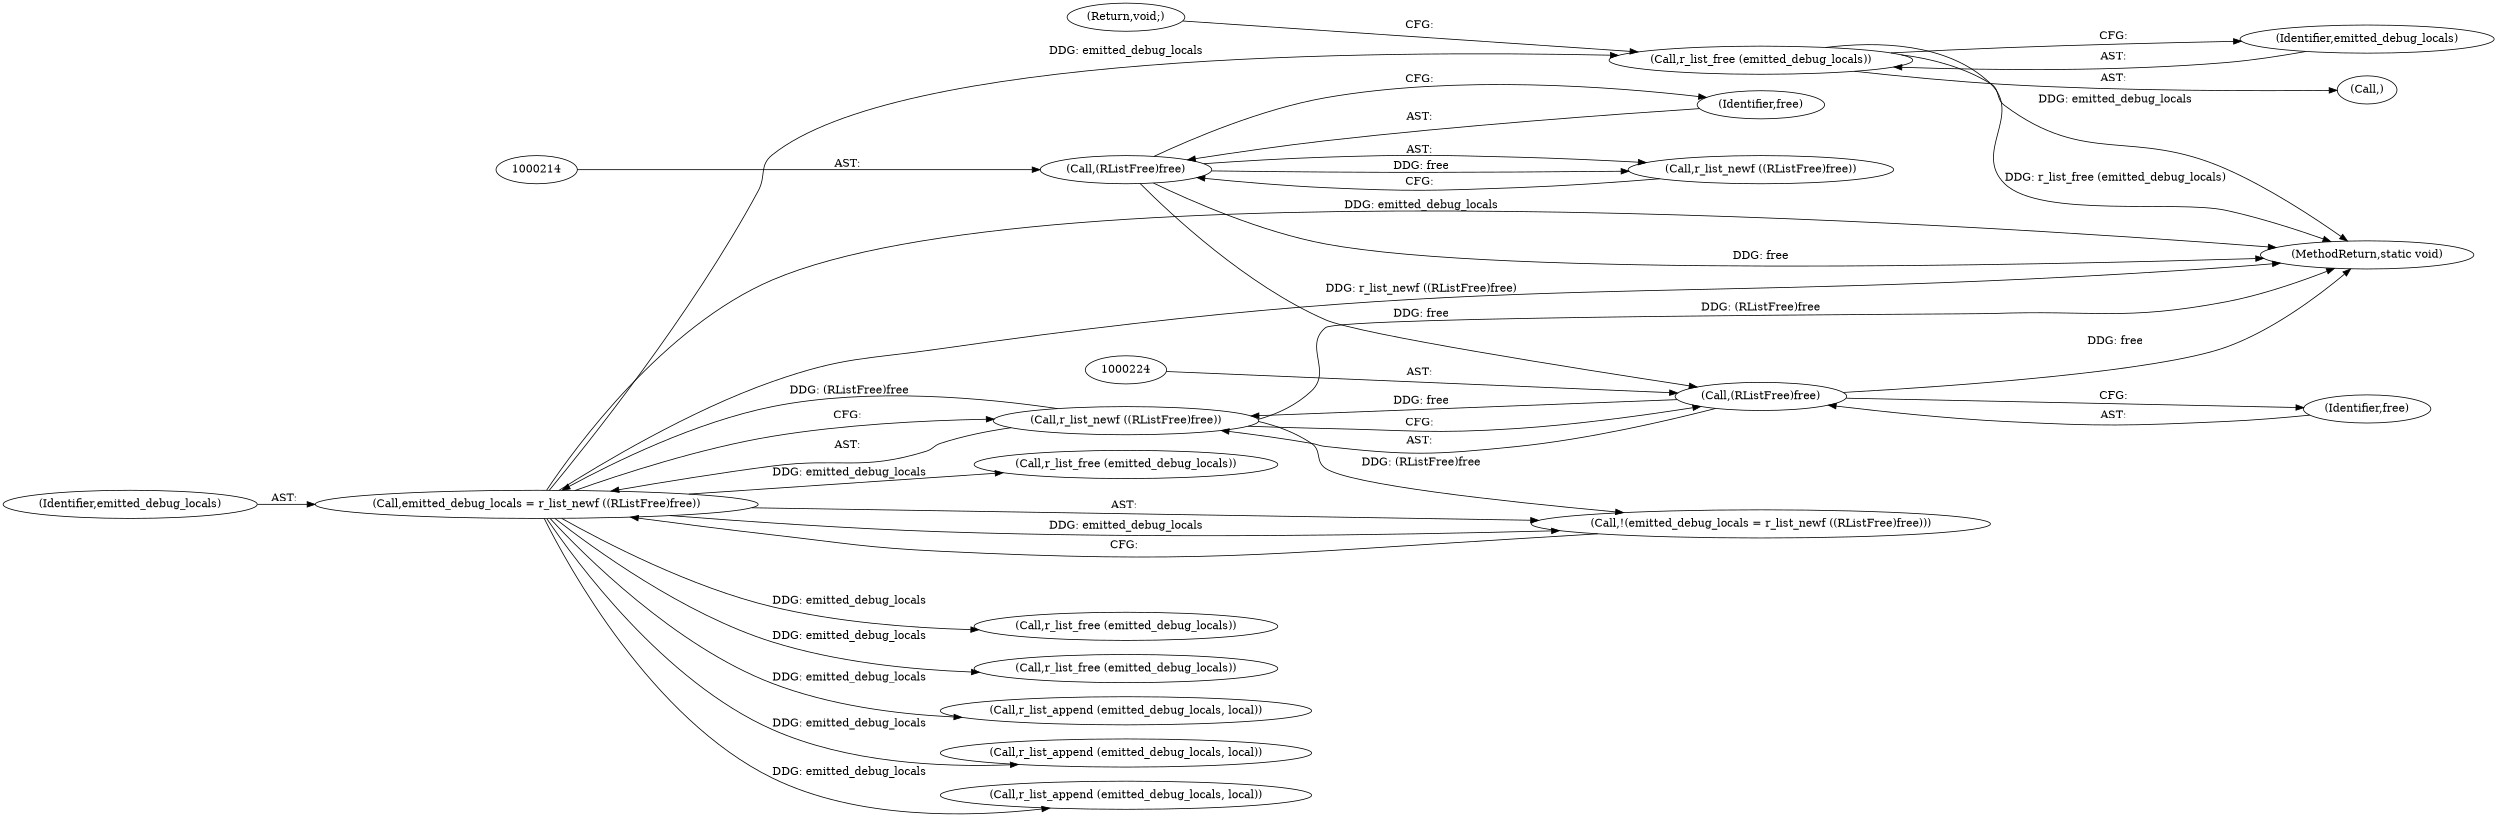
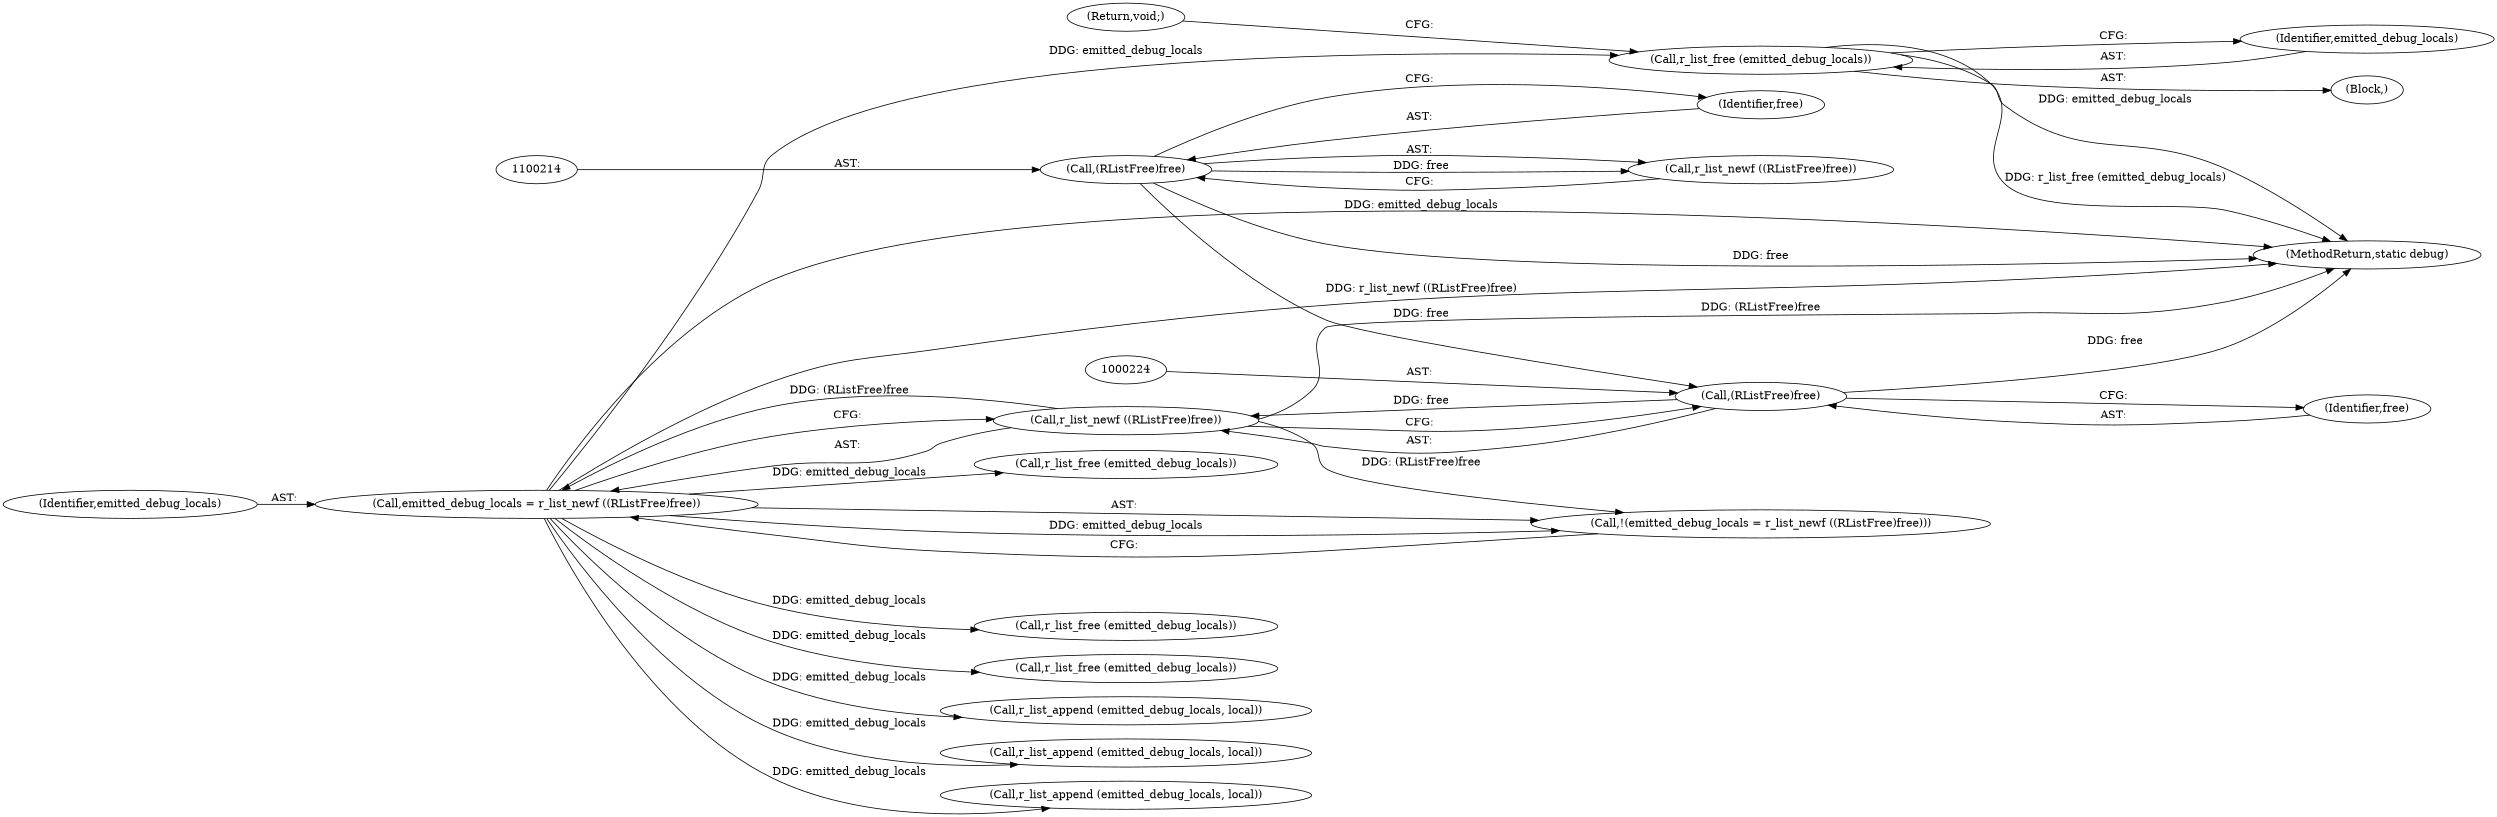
node "(Call,)": label "(Call,)" -> "(Block,)"
node "1000214": label "1000214" -> "1100214"
node "(MethodReturn,static void)": label "(MethodReturn,static void)" -> "(MethodReturn,static debug)"
